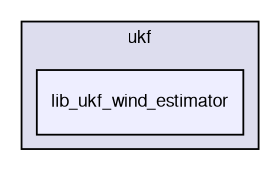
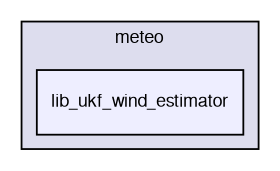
cluster "ukf": label "ukf" -> "meteo"
